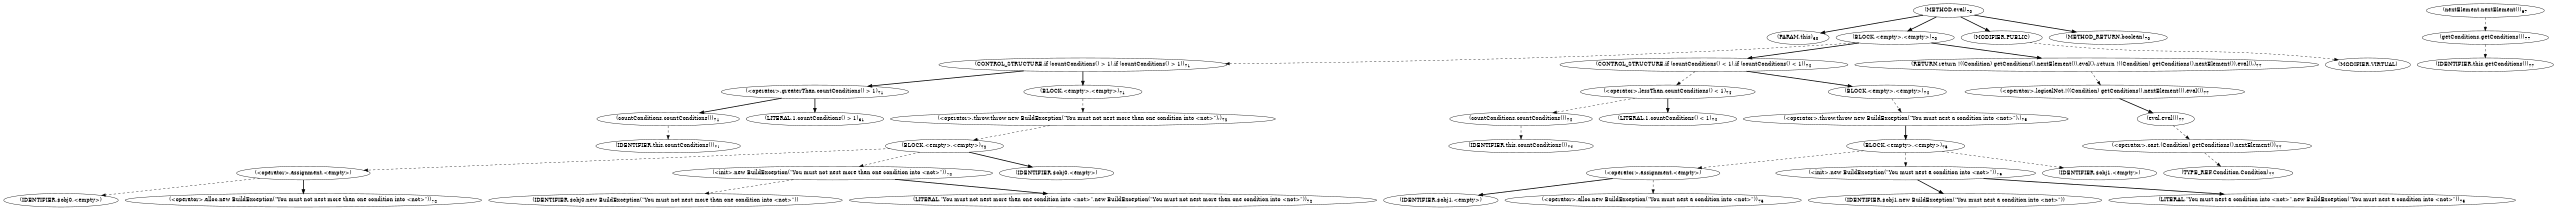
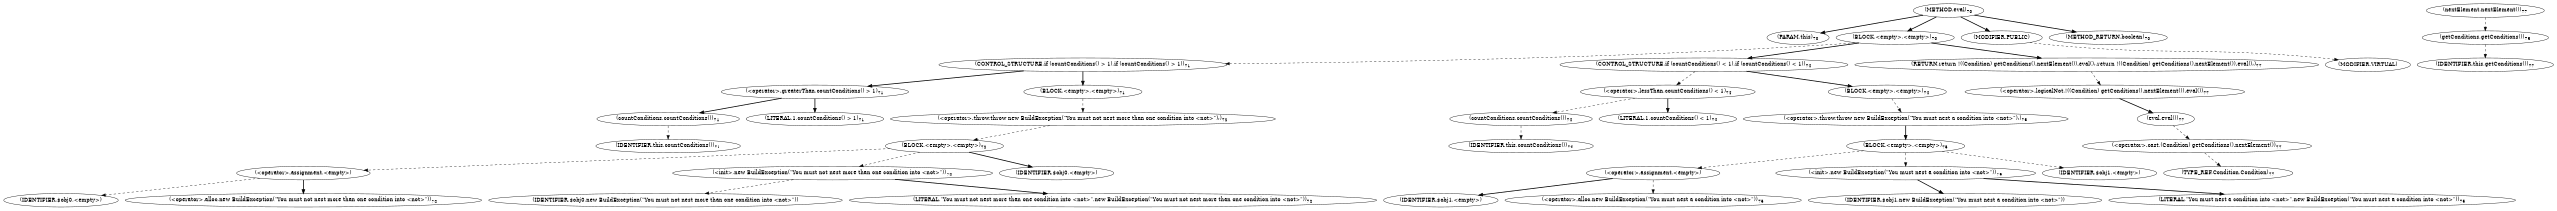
node "(nextElement,nextElement())": text "67" -> "77"
node "(PARAM,this)": text "30" -> "70"
node "(getConditions,getConditions())": text "77" -> "75"
node "(LITERAL,1,countConditions() > 1)": text "31" -> "71"
